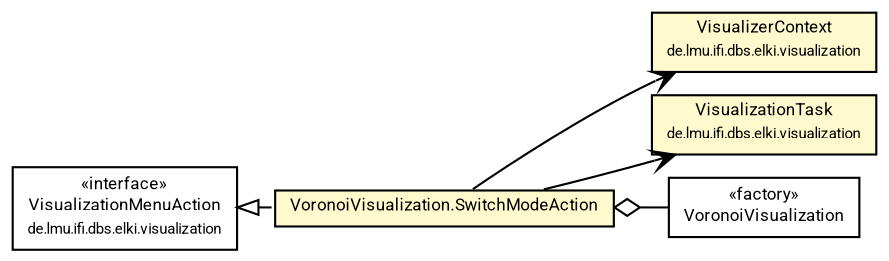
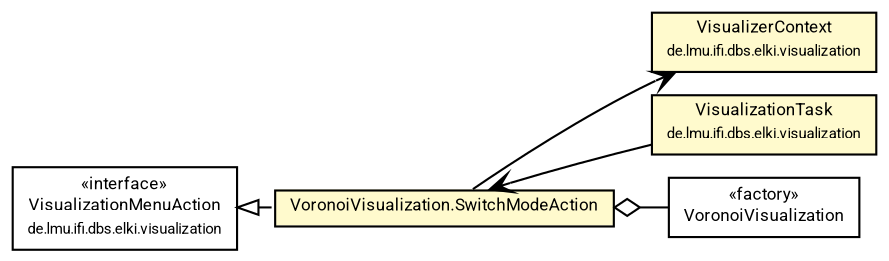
edge "VoronoiVisualization.SwitchModeAction" -> "VisualizationTask": reversed
